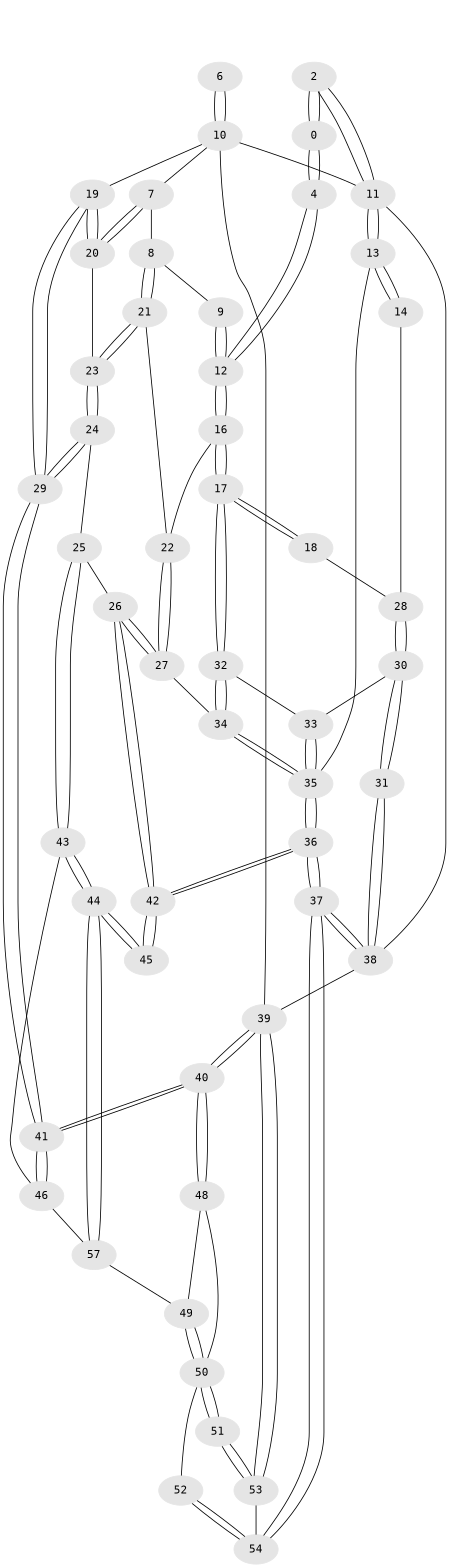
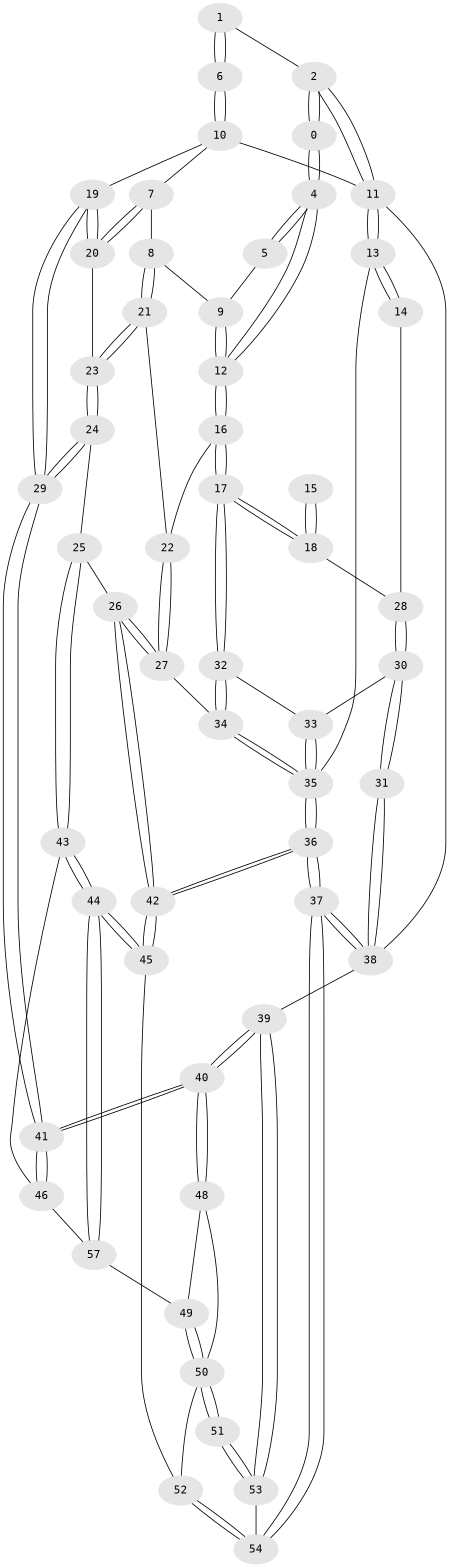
node "1": added
node "5": added
node "15": added
edge "10" -- "39": removed
edge "45" -- "52": added
